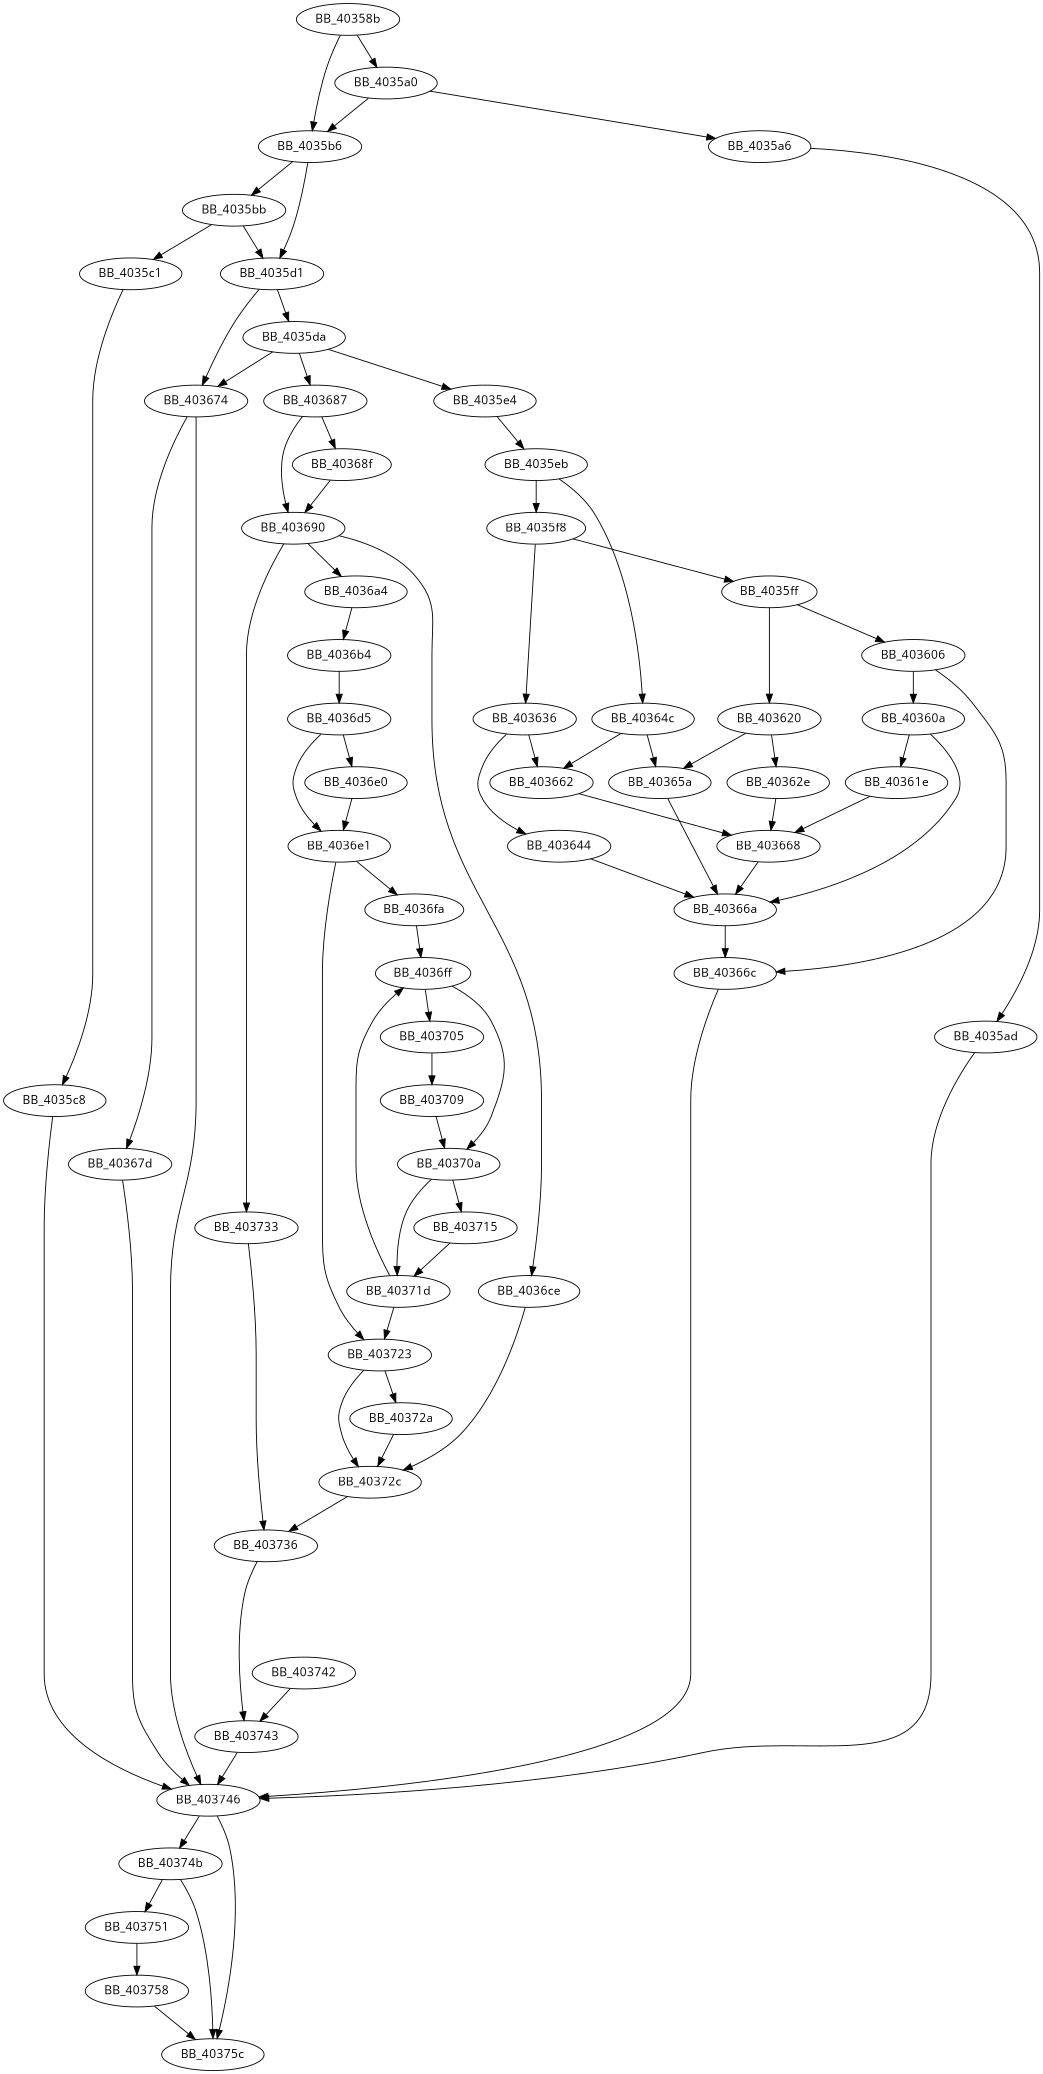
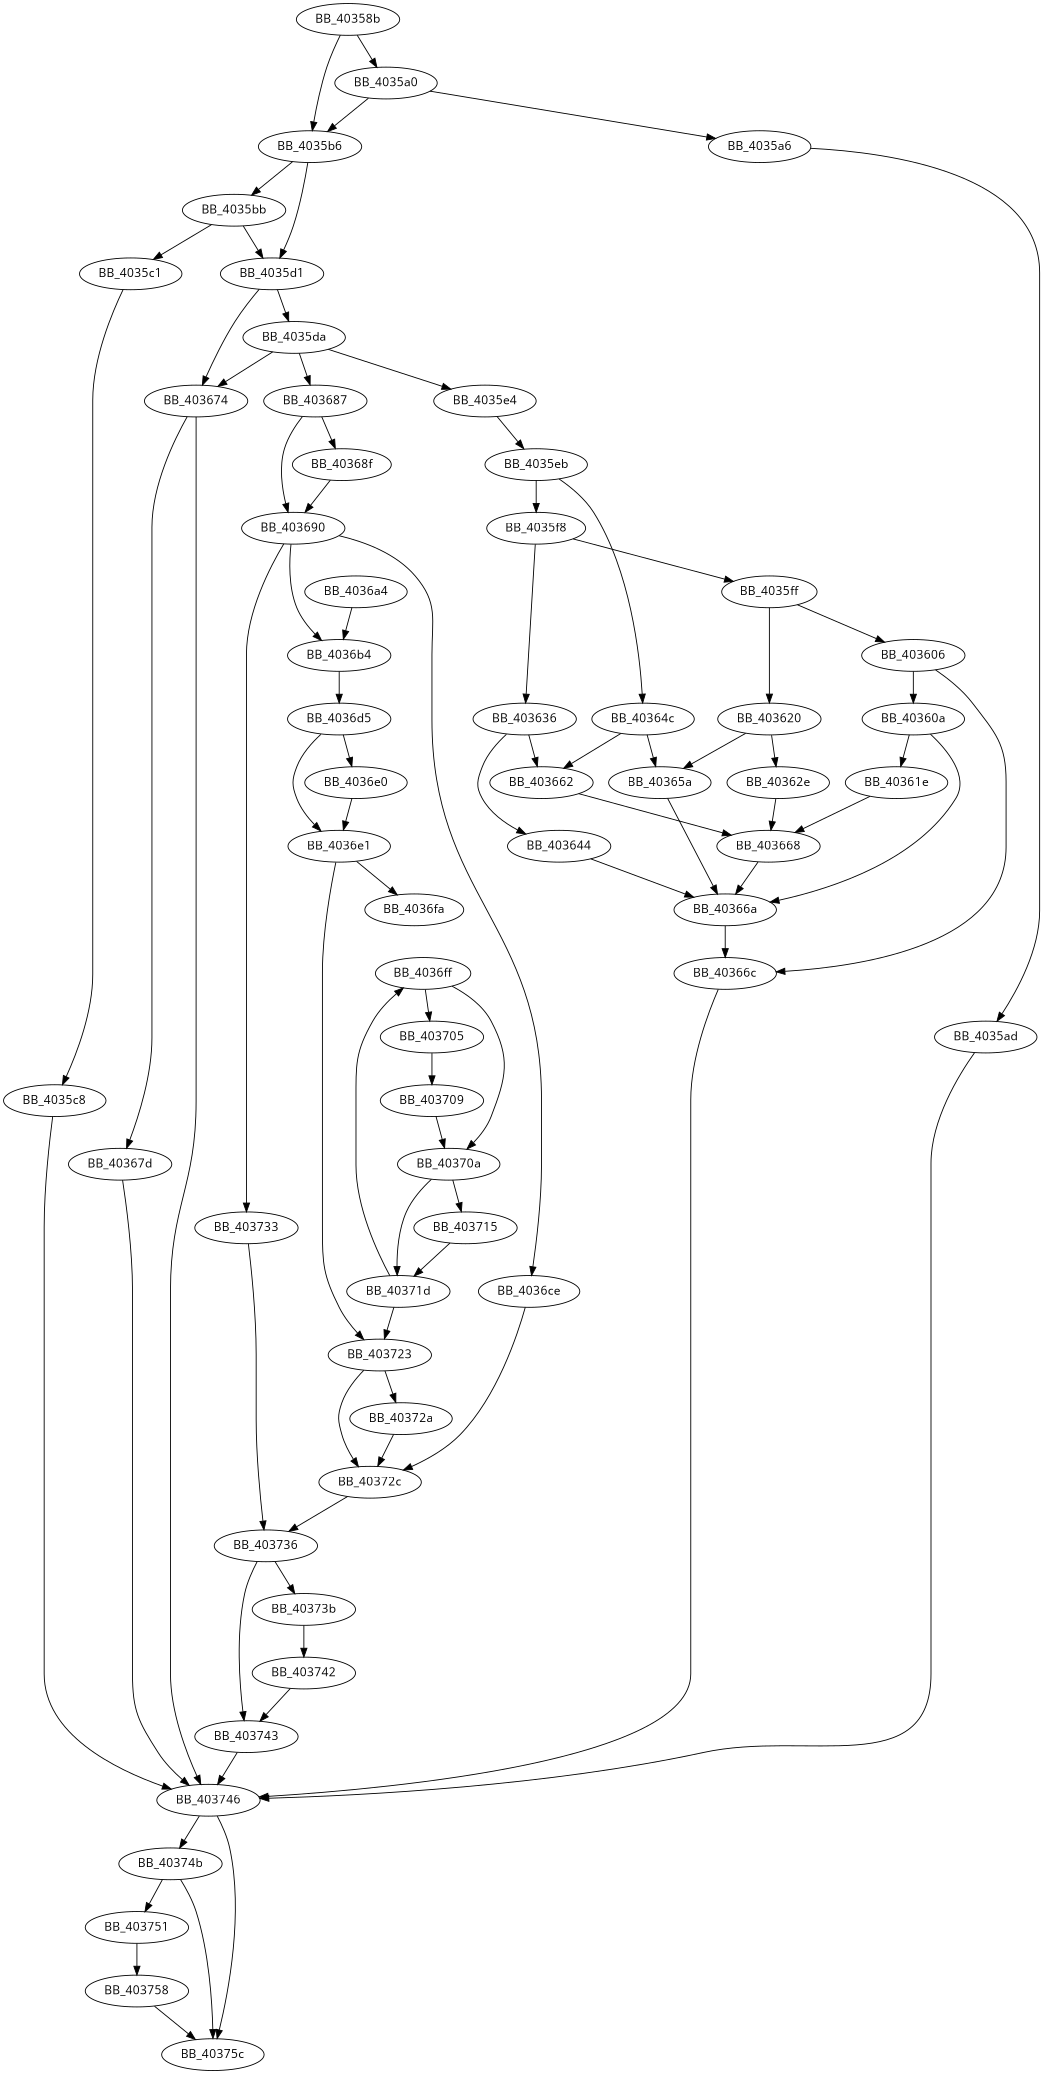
edge "BB_403690" -> "BB_4036a4": now "BB_403690" -> "BB_4036b4"
edge "BB_4036fa" -> "BB_4036ff": removed
node "BB_40373b": added
